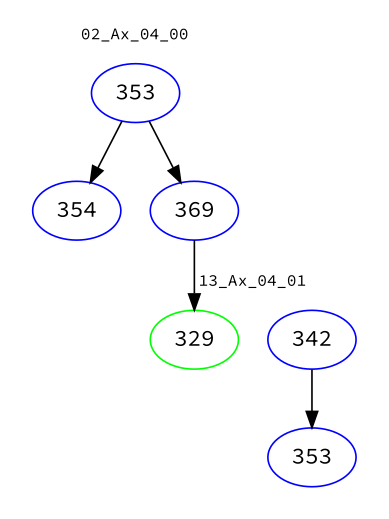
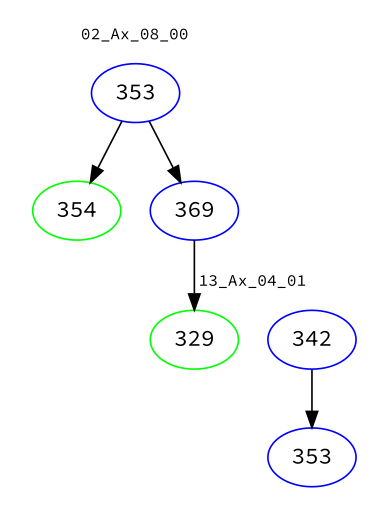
cluster "02_Ax_04_00": label "02_Ax_04_00" -> "02_Ax_08_00"
node "354": color blue -> green
